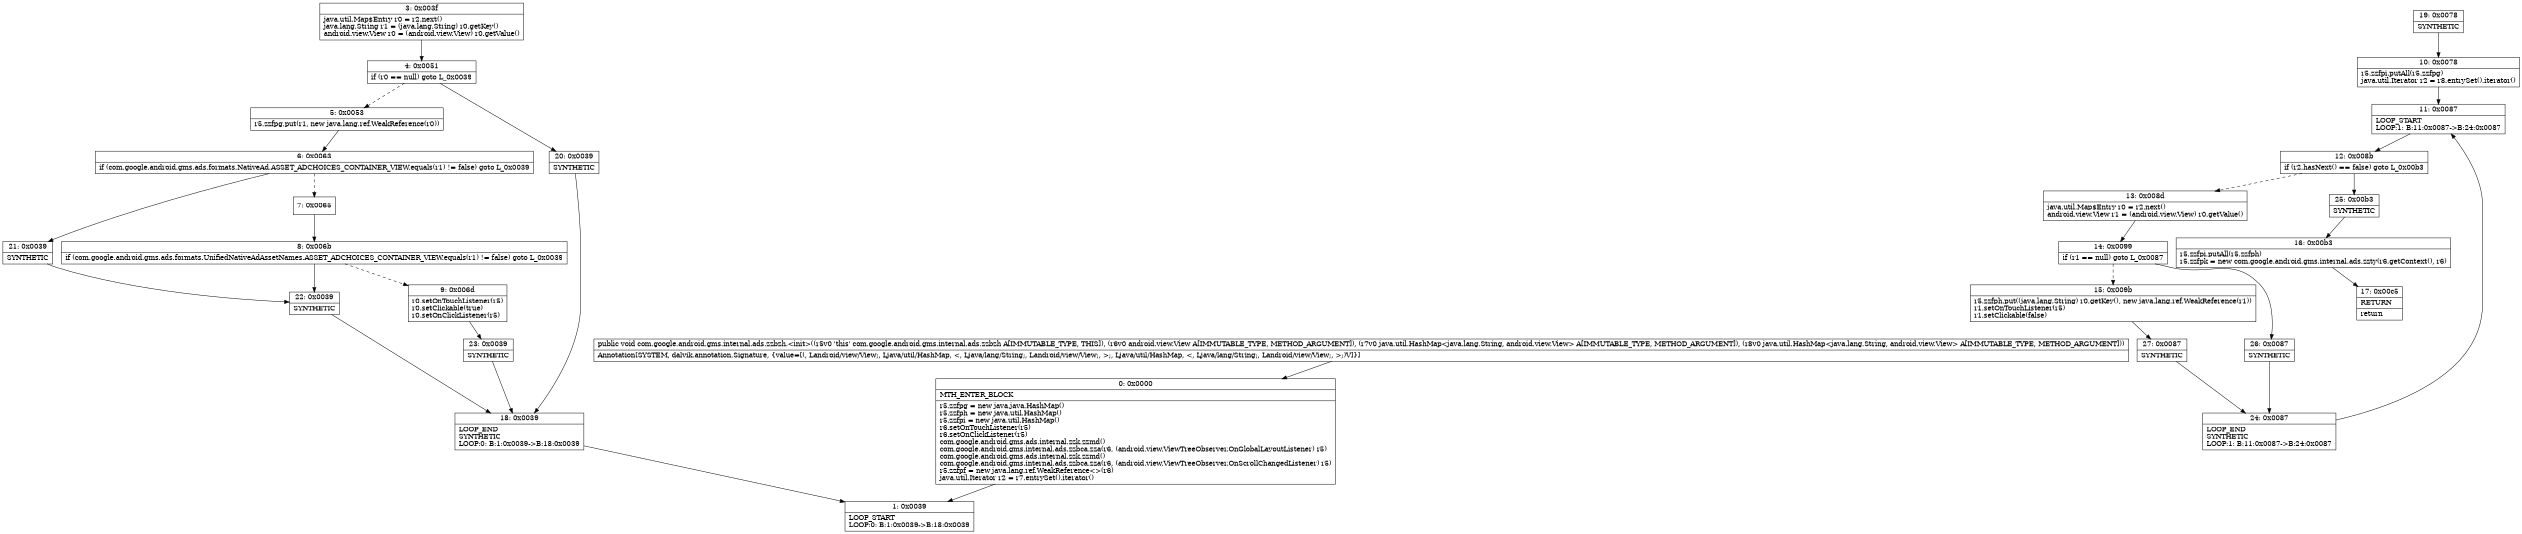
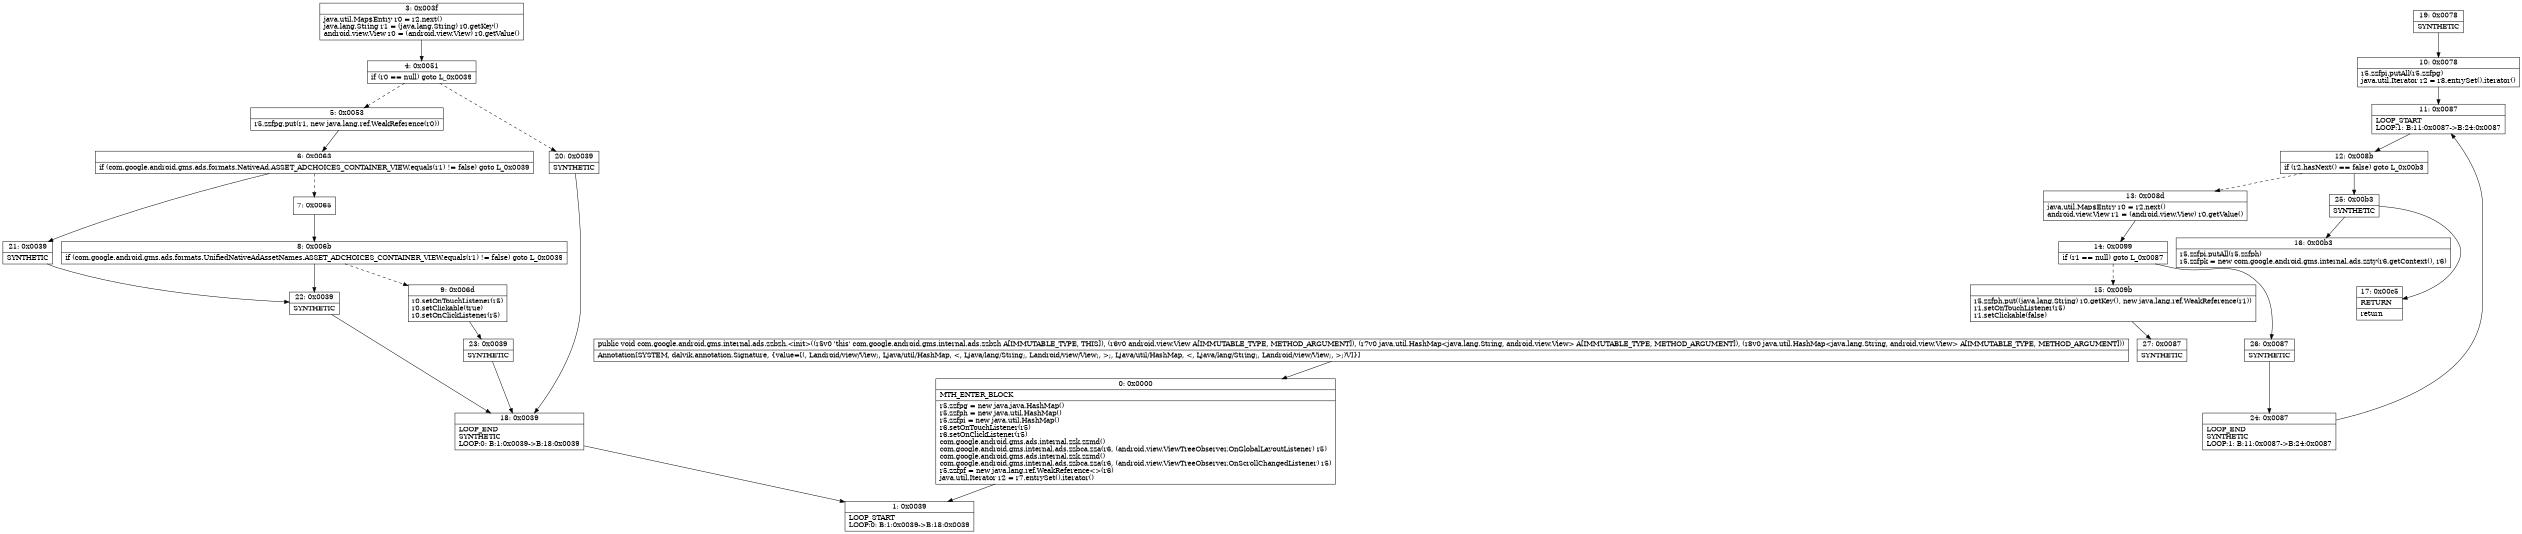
edge "4: 0x0051" -> "20: 0x0039": style solid -> dashed
edge "16: 0x00b3" -> "17: 0x00c5": now "25: 0x00b3" -> "17: 0x00c5"
edge "27: 0x0087" -> "24: 0x0087": removed
